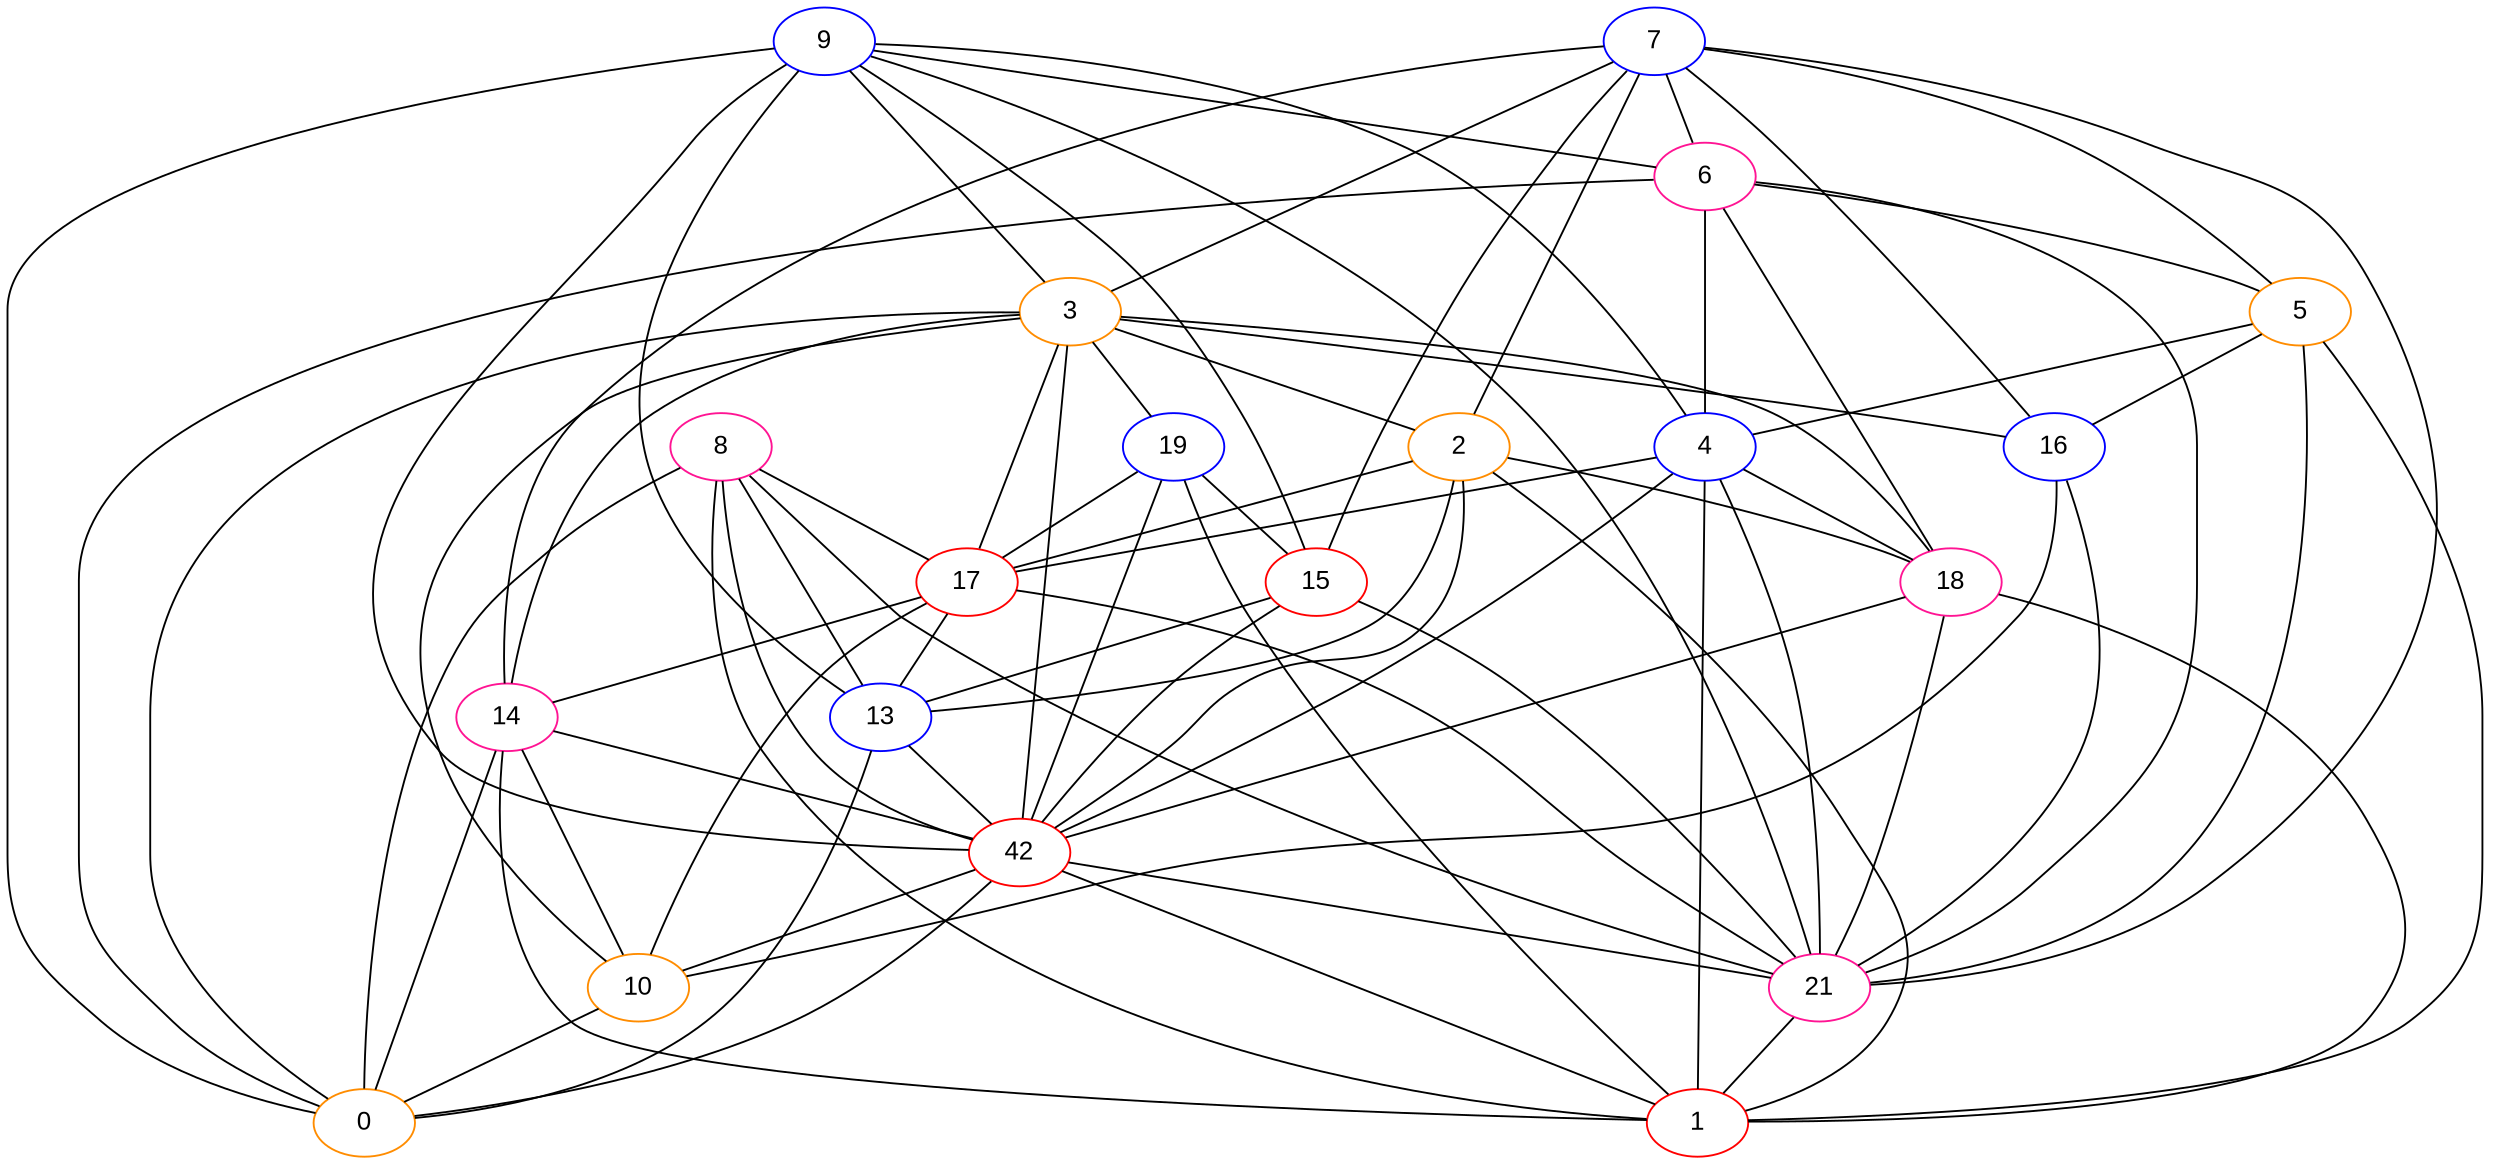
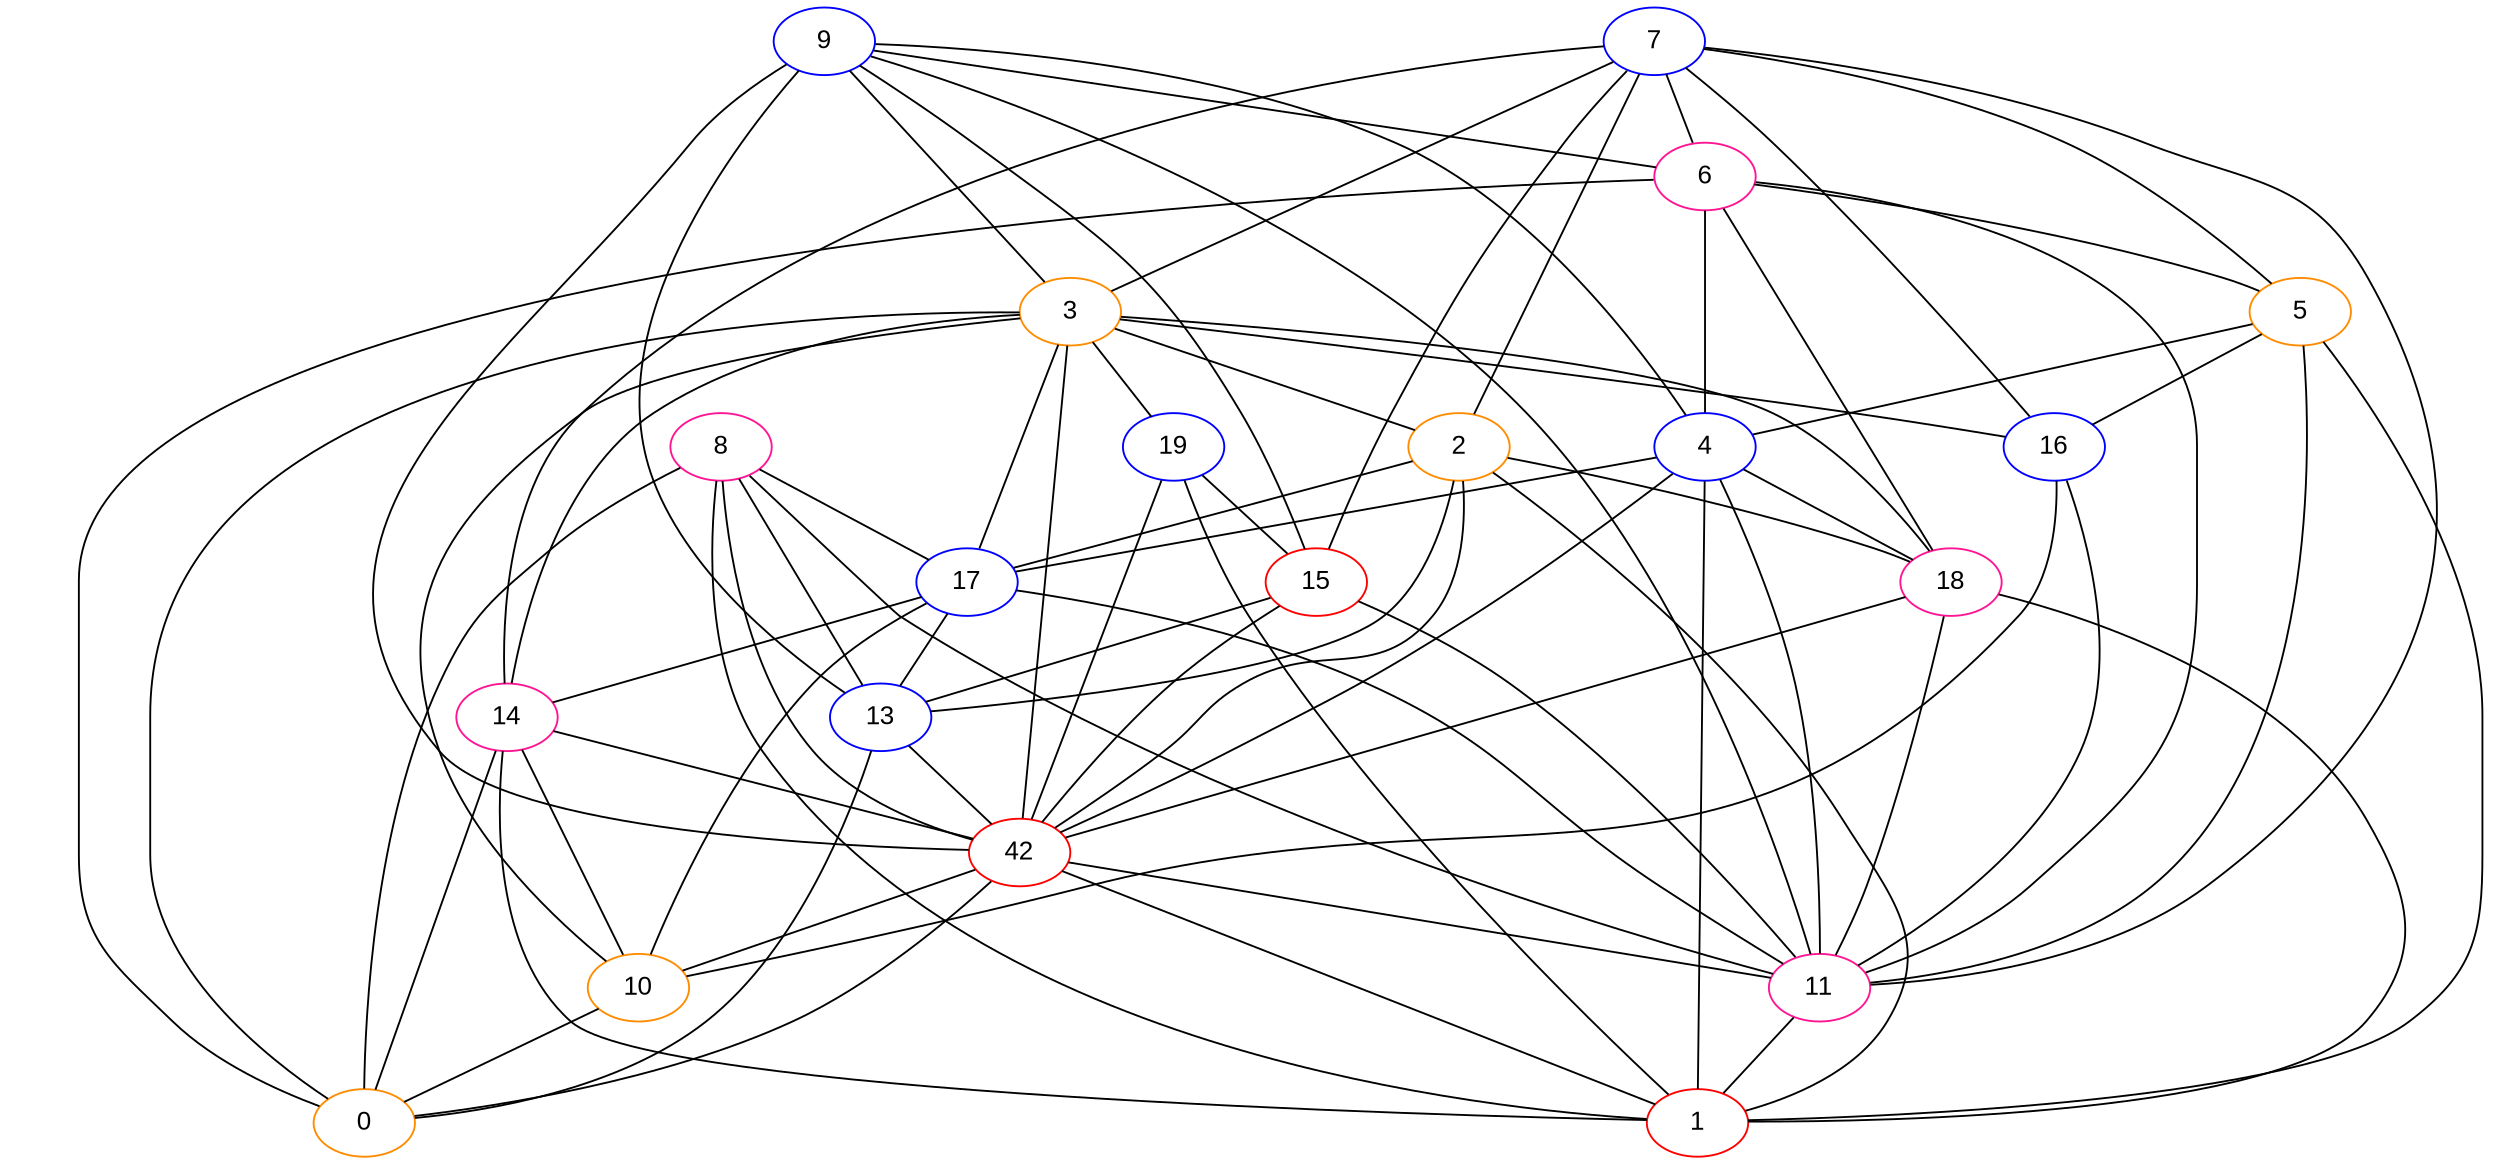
edge "9" -- "0": removed
edge "19" -- "17": removed
node "17": color red -> blue
node "21": label "21" -> "11"
